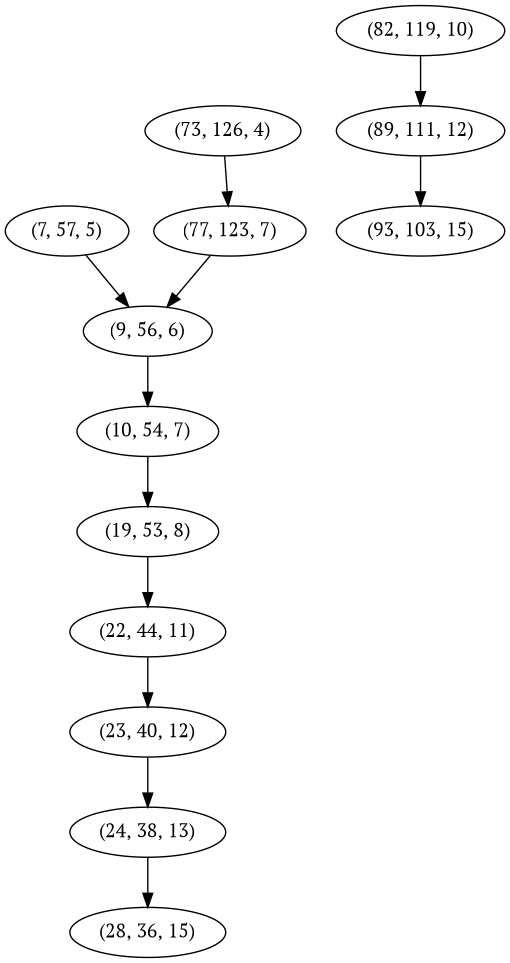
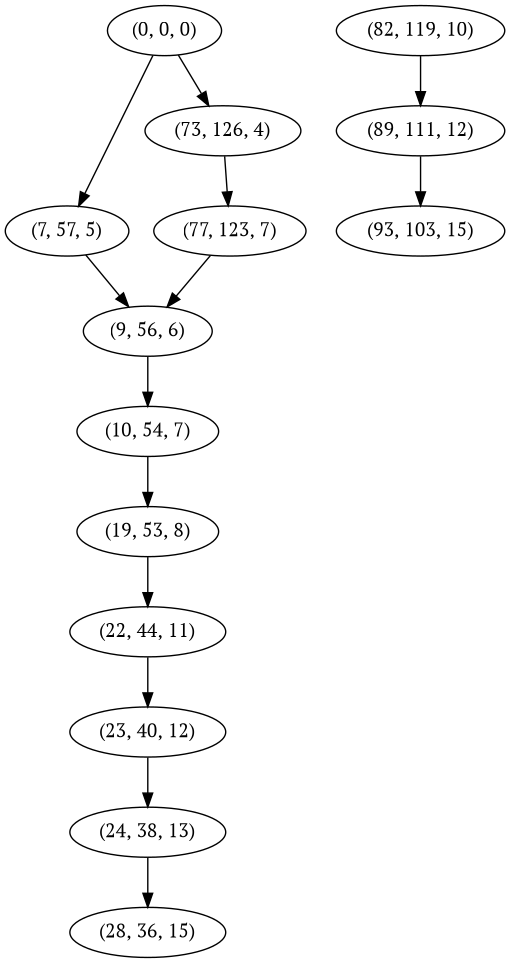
node "(0, 0, 0)": added
